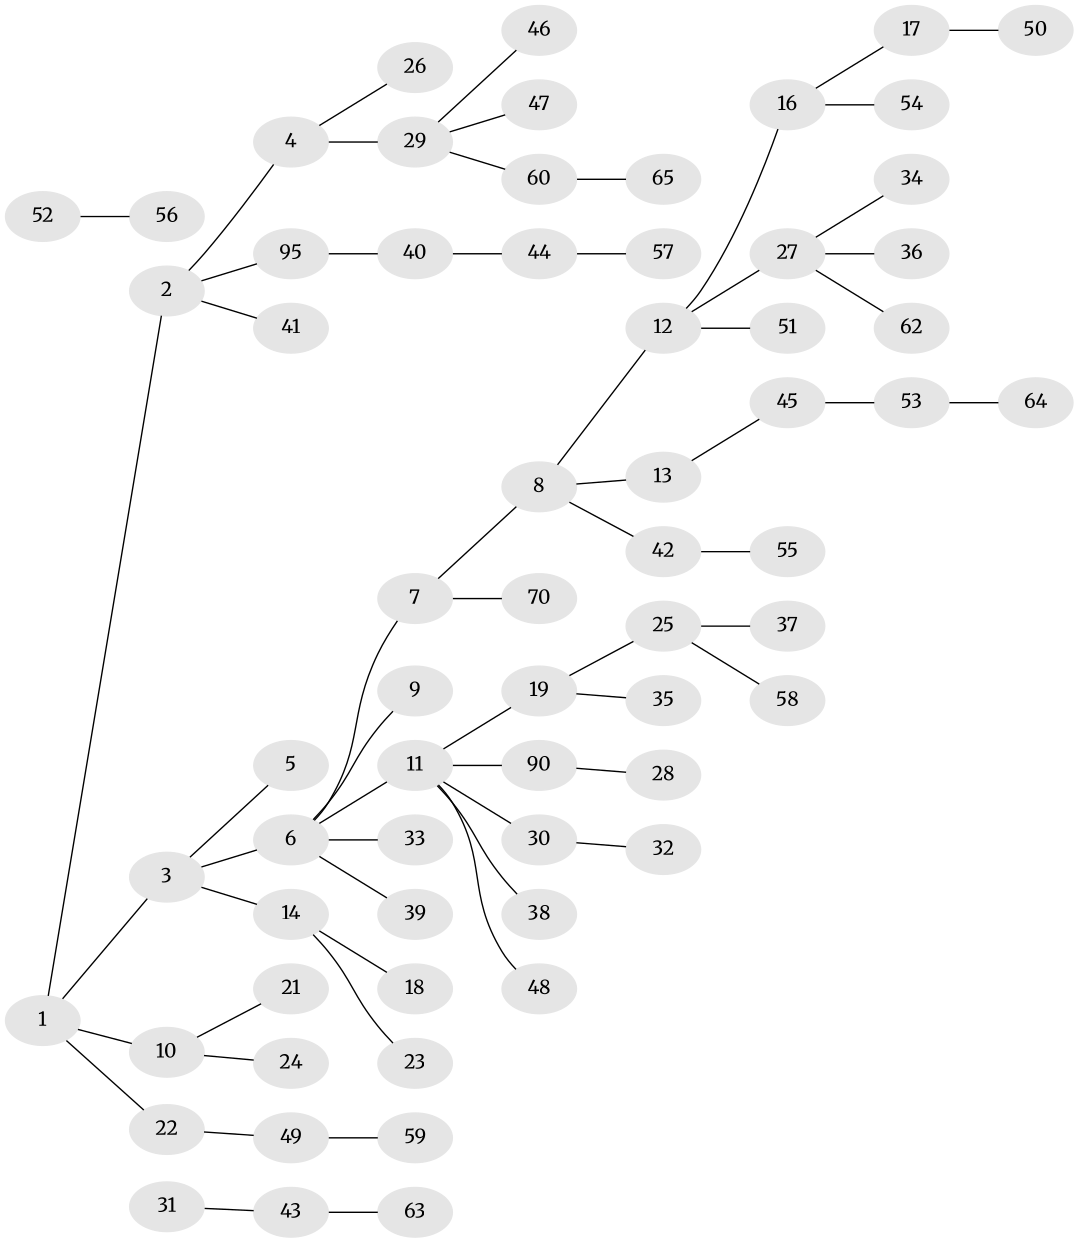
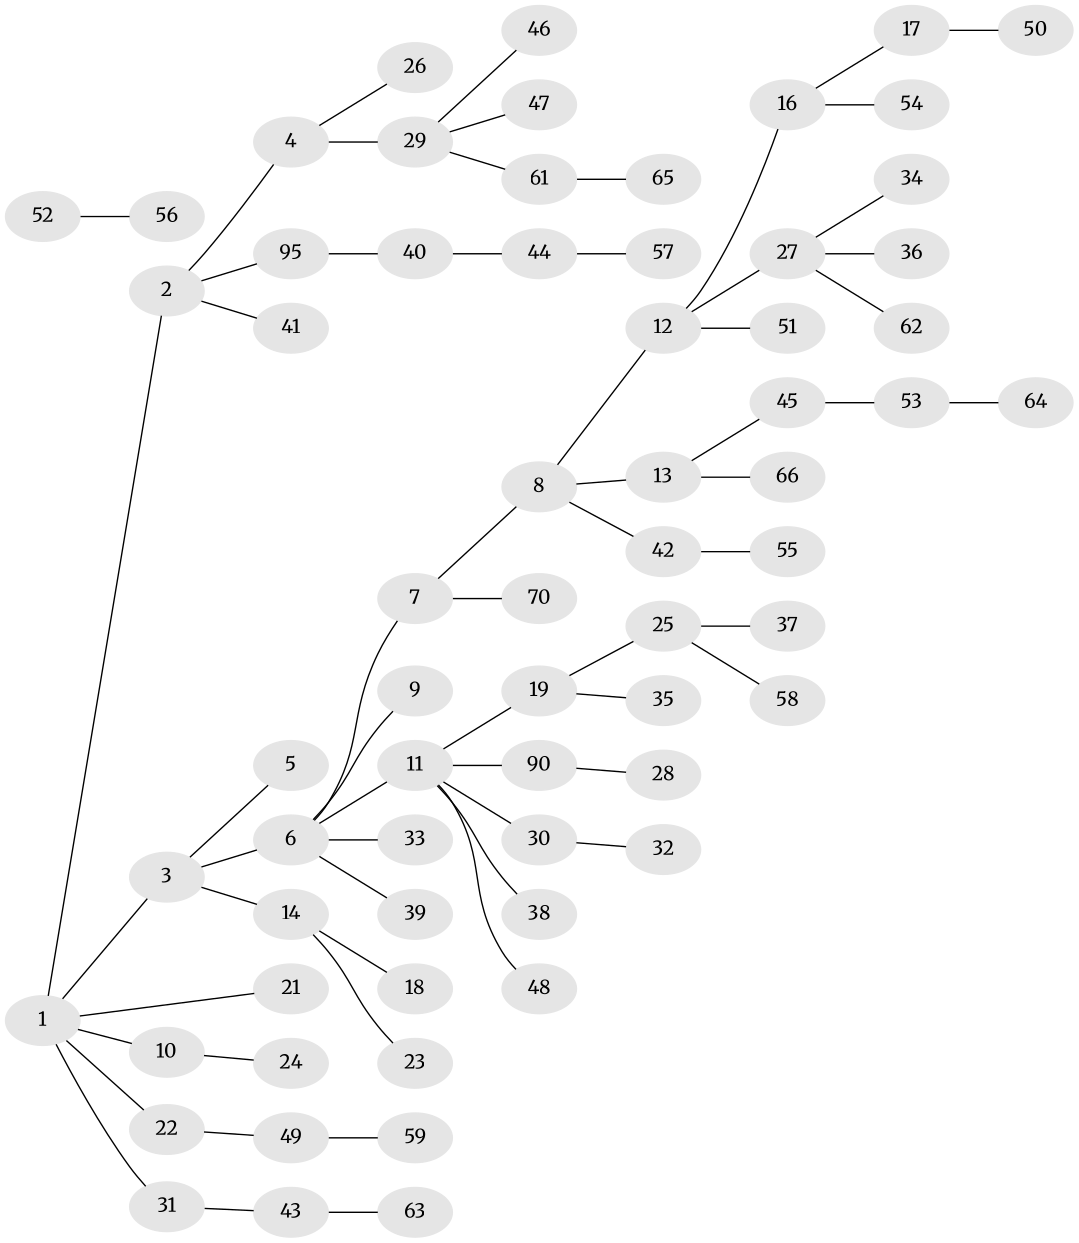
node "60": label "60" -> "61"
node "66": added
edge "21" -- "10": now "21" -- "1"
edge "1" -- "31": added
